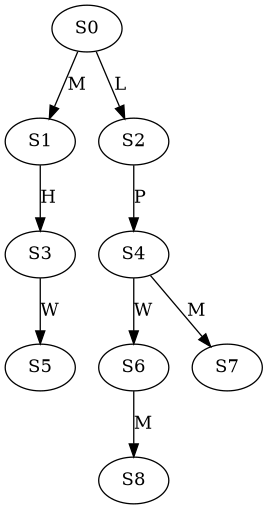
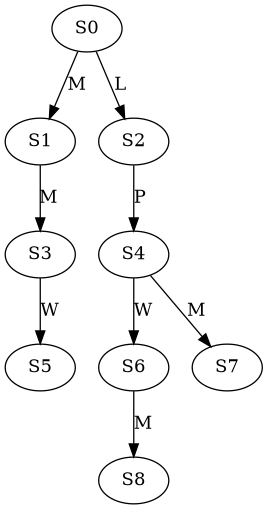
edge "S1" -> "S3": label "H" -> "M"
